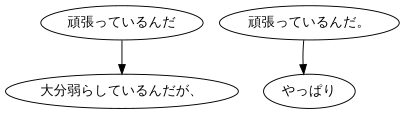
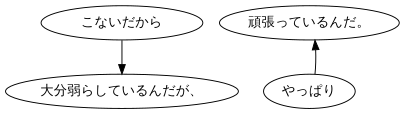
node "頑張っているんだ": label "頑張っているんだ" -> "こないだから"
edge "頑張っているんだ。" -> "やっぱり": reversed
